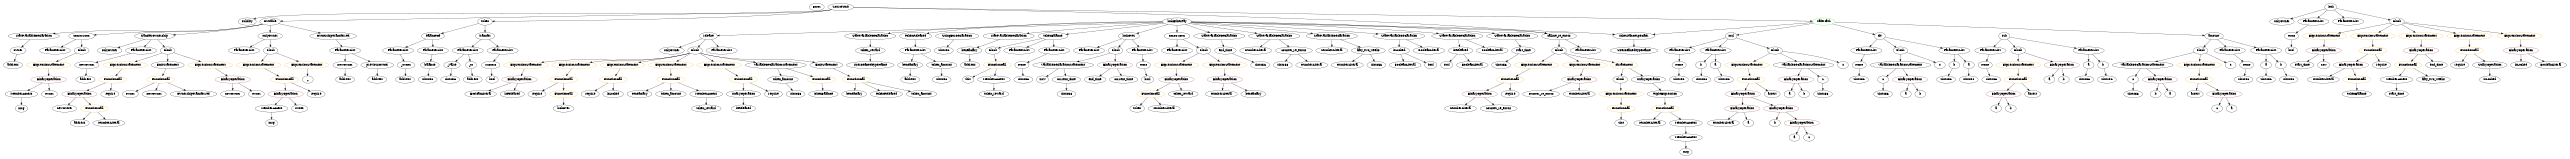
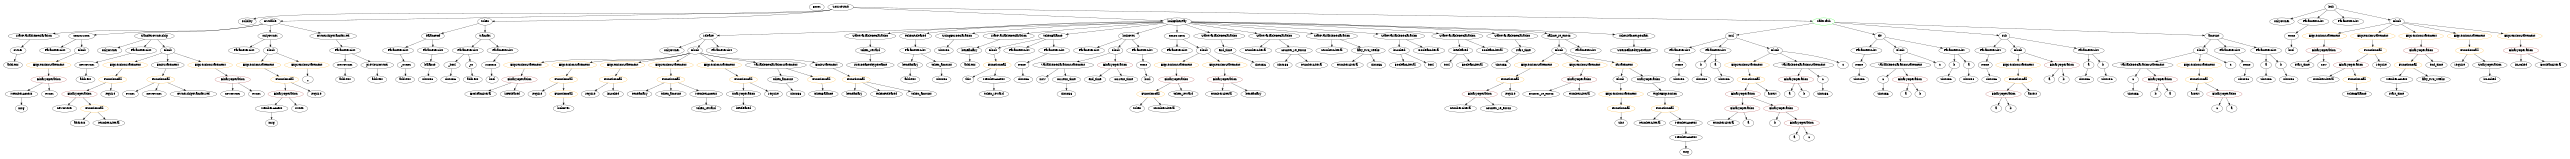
edge "SourceUnit" -> "callme_re_ent42": now "SourceUnit" -> "lockEtherPay"
edge "lockEtherPay" -> "UsingForDeclaration": added
edge "SafeMath" -> "InheritanceSpecifier": now "SafeMath" -> "sub"
edge "Ownable" -> "transferOwnership": removed
node "_value": label "_value" -> "_bool"
